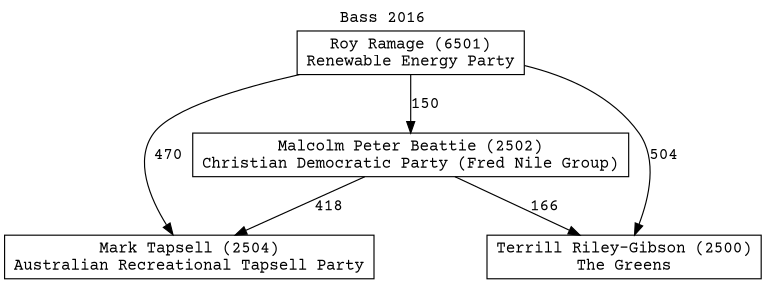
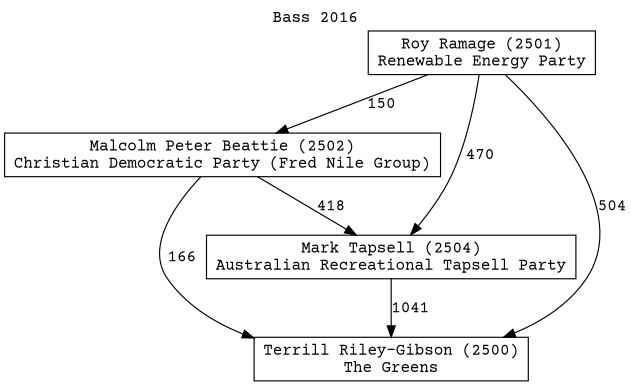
node "Roy Ramage (6501) Renewable Energy Party": label "Roy Ramage (6501) Renewable Energy Party" -> "Roy Ramage (2501) Renewable Energy Party"
edge "Mark Tapsell (2504) Australian Recreational Tapsell Party" -> "Terrill Riley-Gibson (2500) The Greens": added, label "1041"
